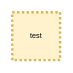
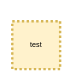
node "test": moved (36, 36) -> (36, 45)
